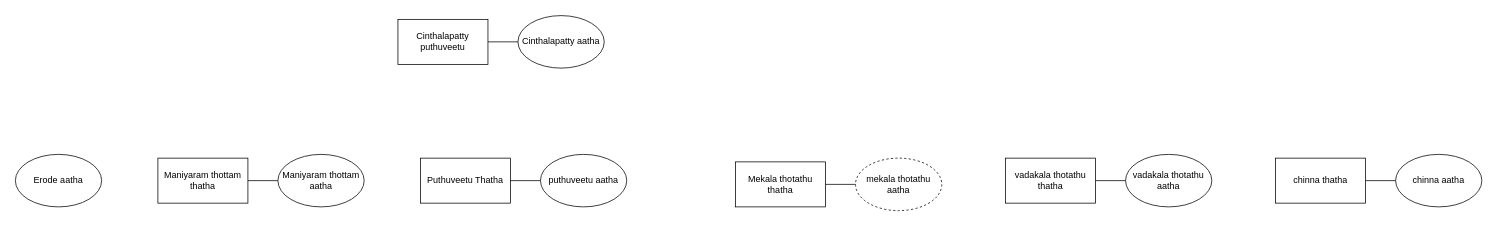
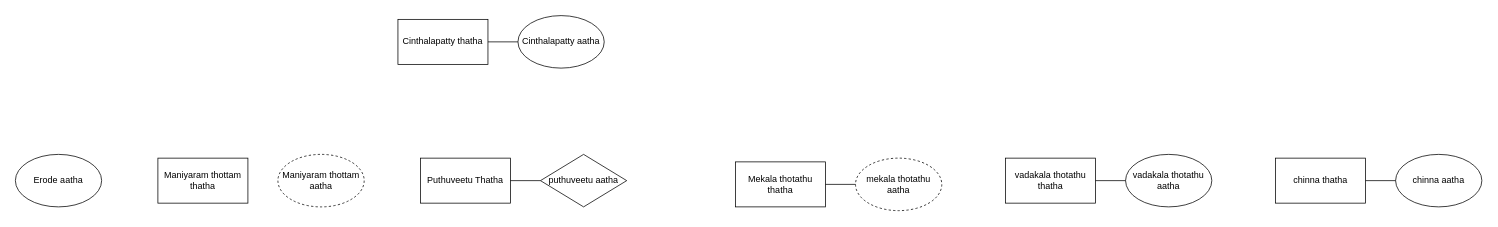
node "Cinthalapatty puthuveetu": label "Cinthalapatty puthuveetu" -> "Cinthalapatty thatha"
edge "Maniyaram thottam thatha" -- "Maniyaram thottam aatha": removed
node "Maniyaram thottam aatha": style solid -> dashed
node "puthuveetu aatha": shape ellipse -> diamond
